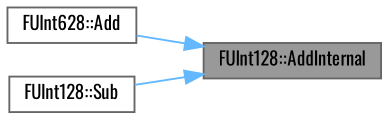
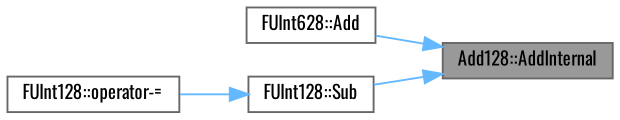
node "FUInt128::AddInternal": label "FUInt128::AddInternal" -> "Add128::AddInternal"
node "FUInt128::operator-=": added
